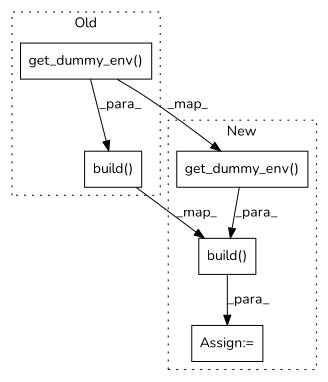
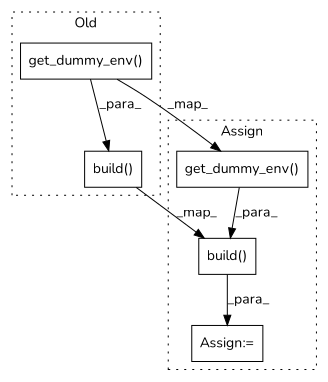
cluster "New": label "New" -> "Assign"
